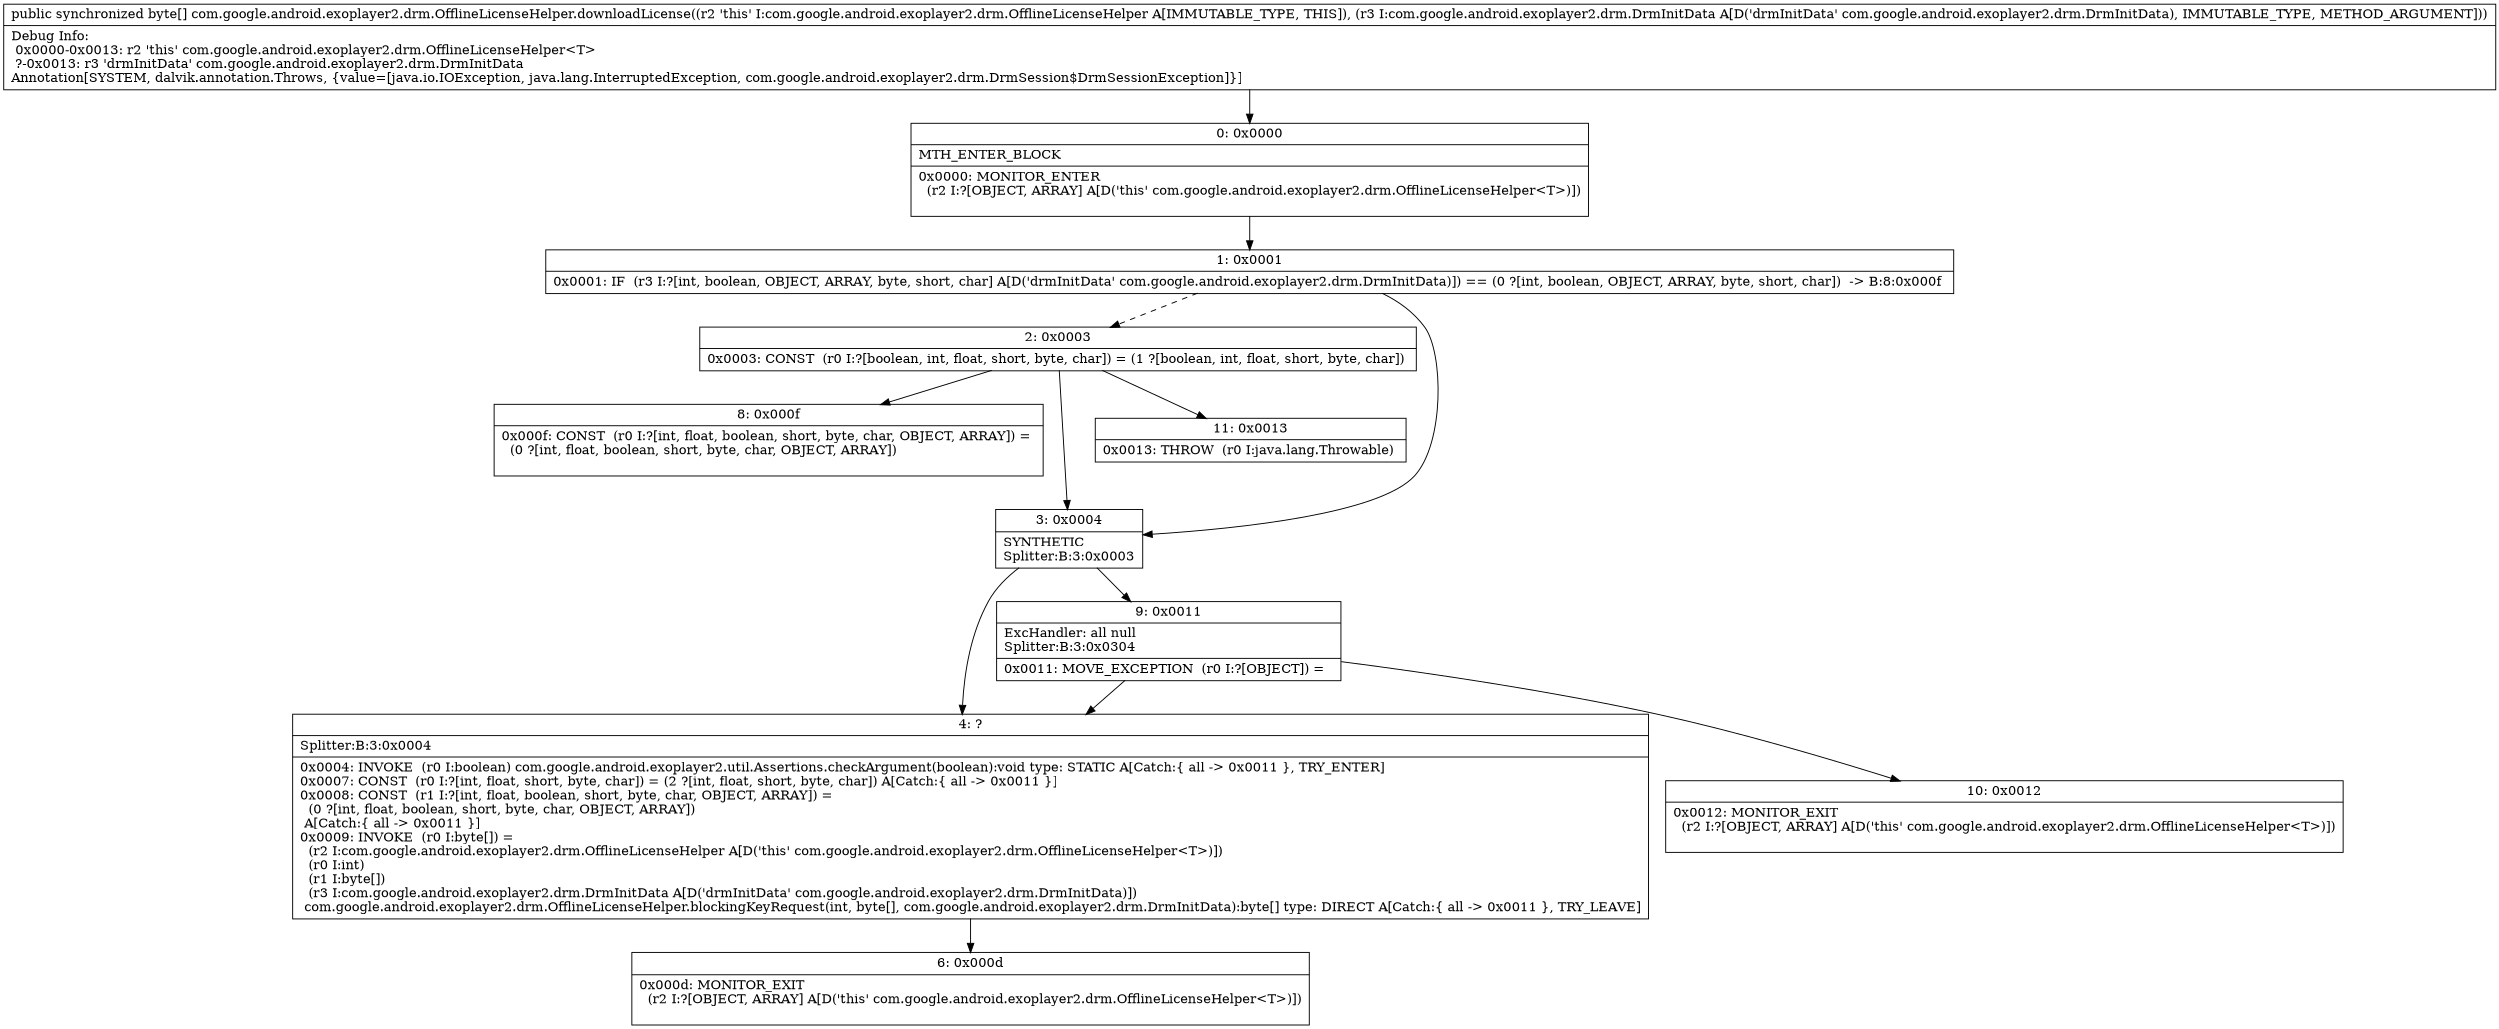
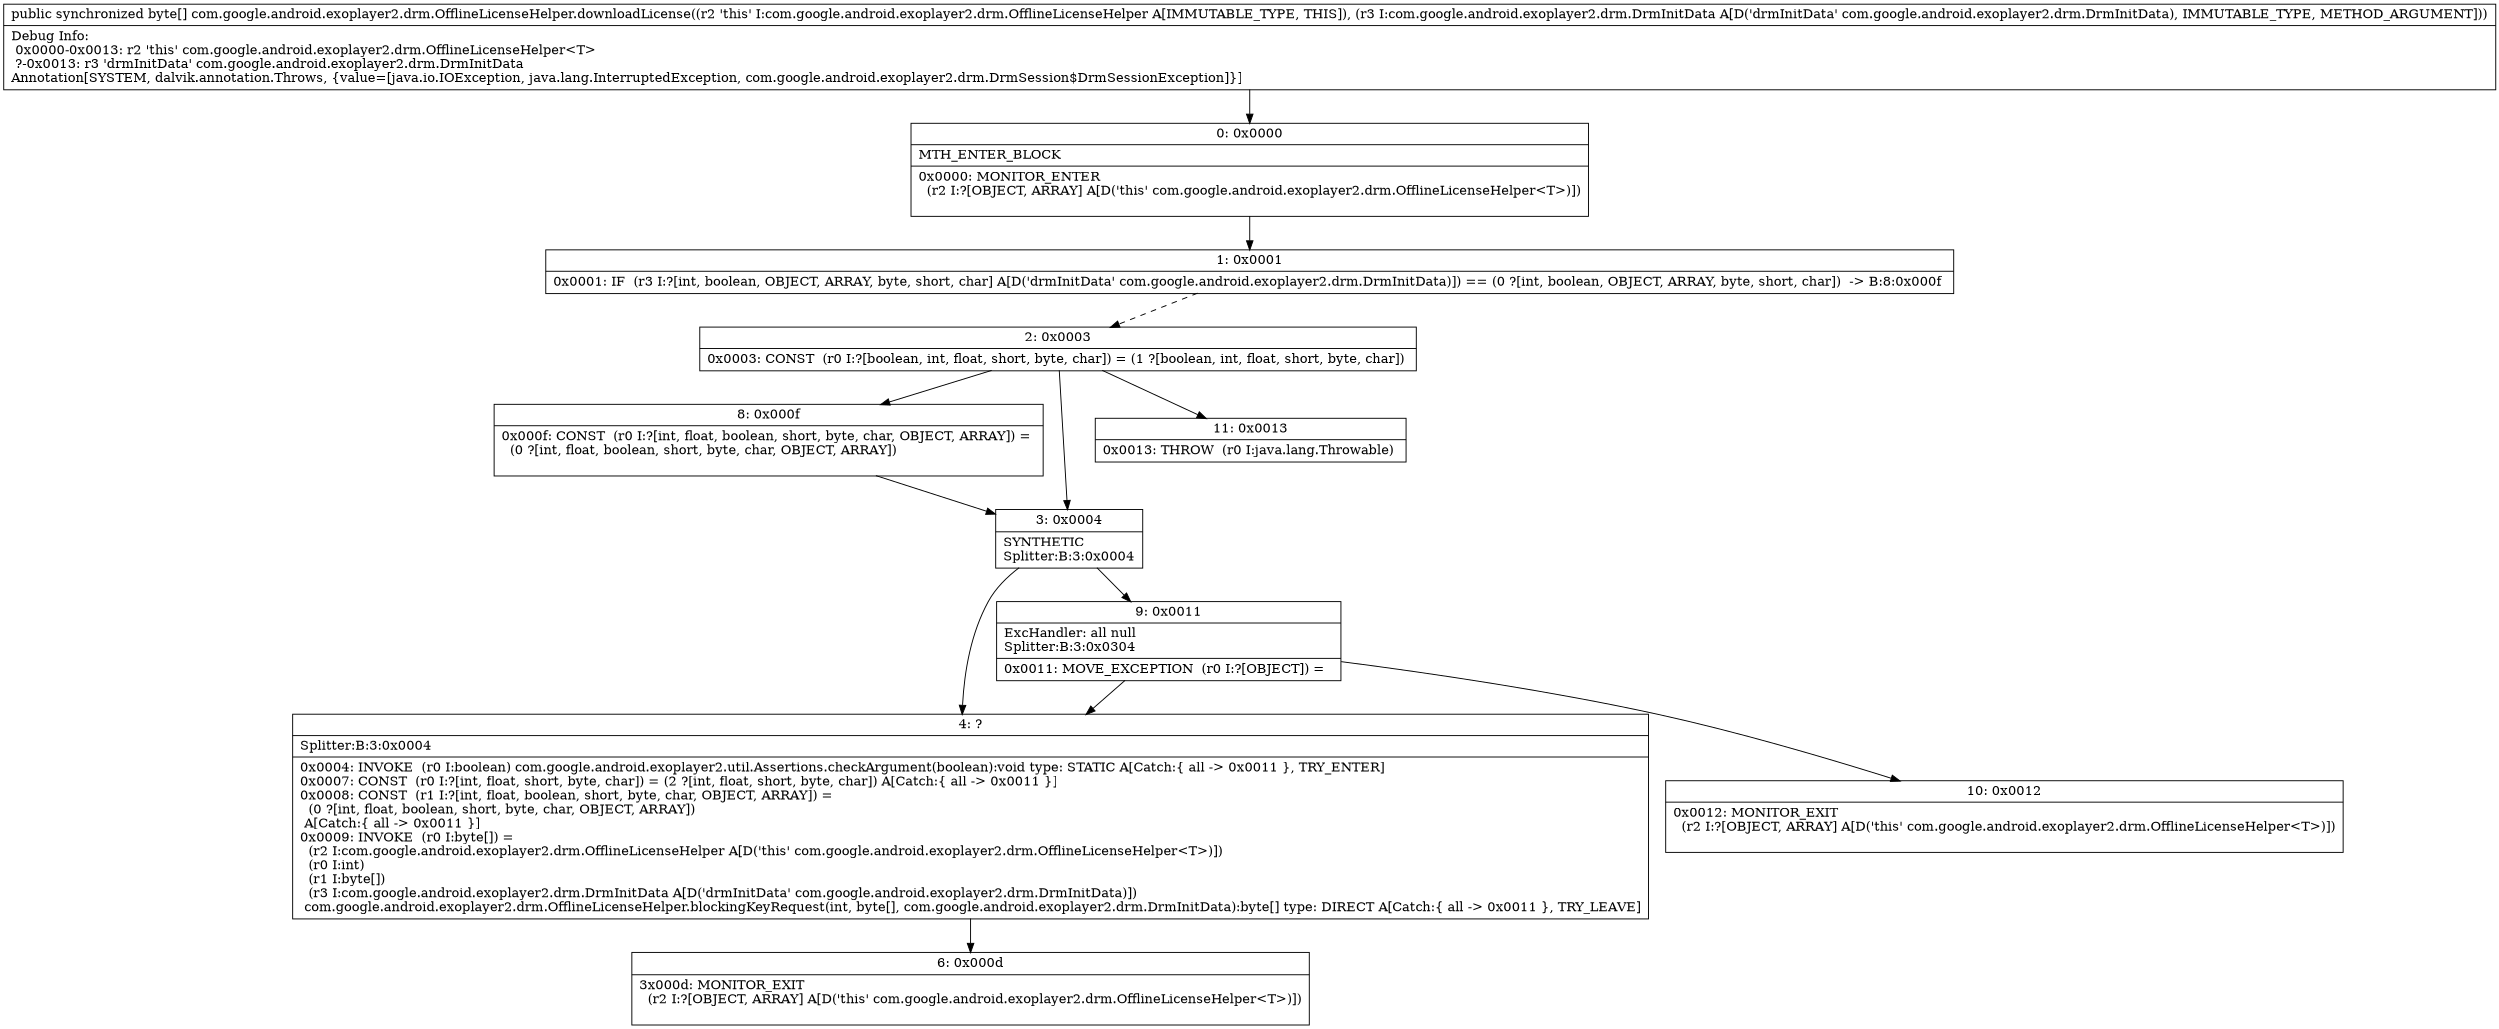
edge "1: 0x0001" -> "3: 0x0004": now "8: 0x000f" -> "3: 0x0004"
node "3: 0x0004": text "Splitter:B:3:0x0003" -> "Splitter:B:3:0x0004"
node "6: 0x000d": text "0x000d: MONITOR_EXIT" -> "3x000d: MONITOR_EXIT"
